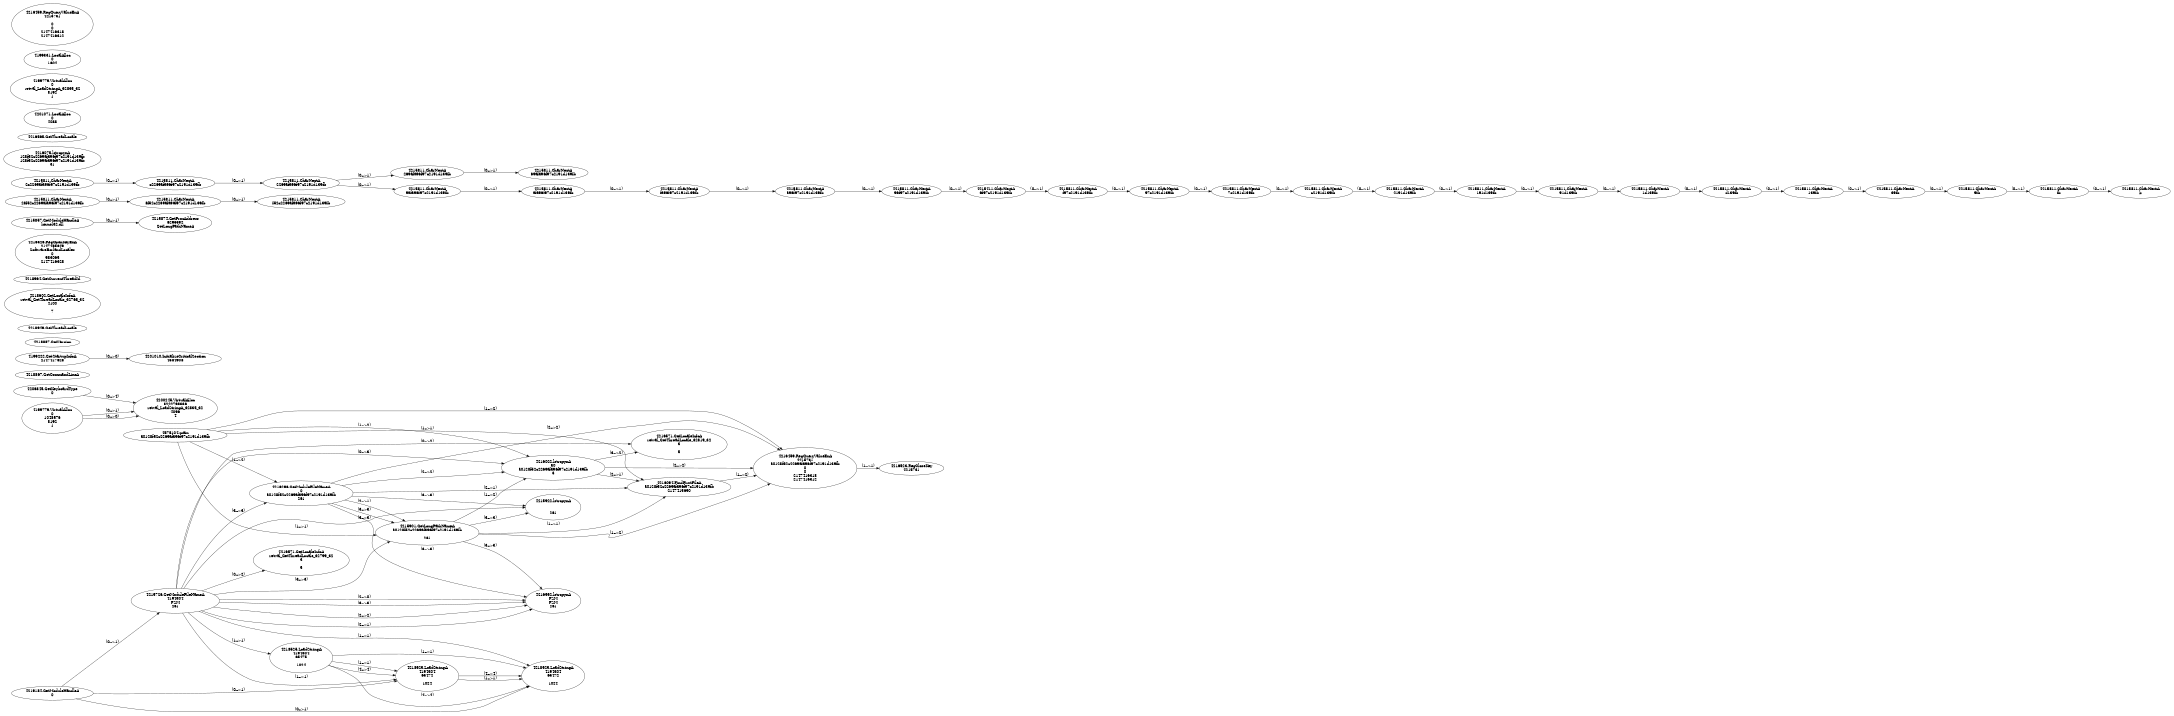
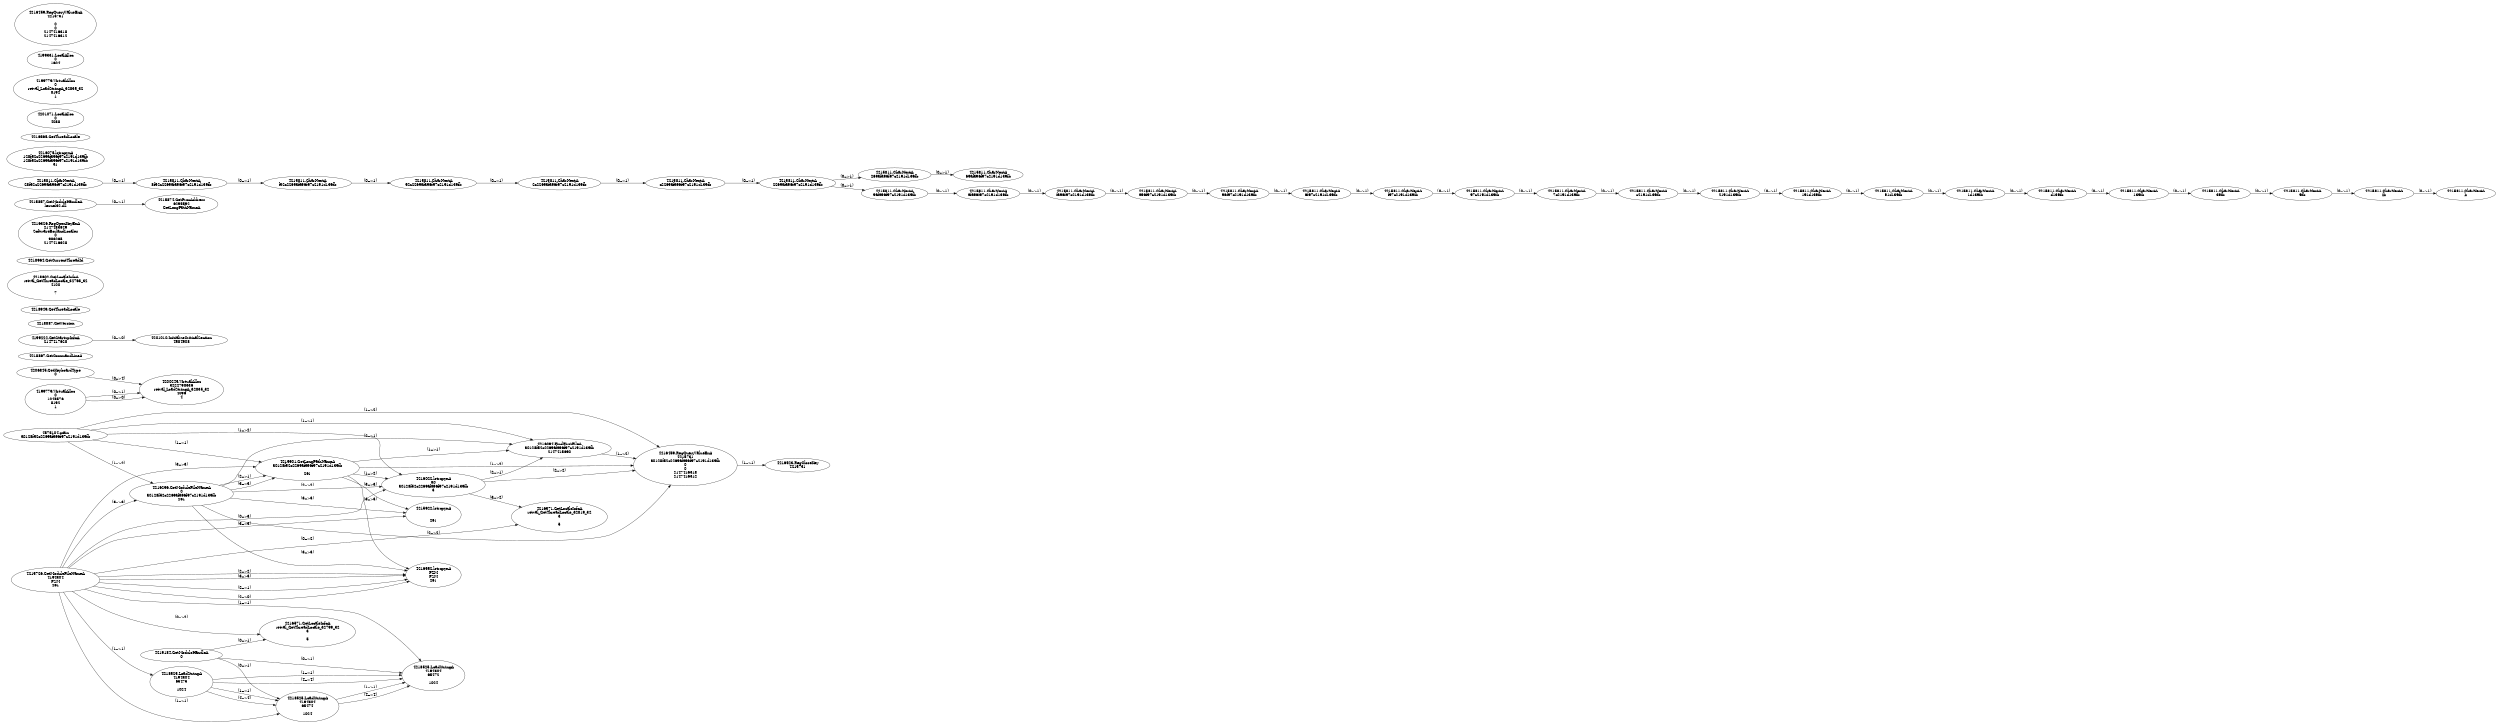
node "4215811.CharNextA 52c2269afa96f97c2191d139fb": added
node "4215411.CharNextA 6f97c2191d139fb": label "4215411.CharNextA 6f97c2191d139fb" -> "4215811.CharNextA 6f97c2191d139fb"
edge "4219184.GetModuleHandleA 0" -> "4215726.GetModuleFileNameA 4194304 PZM 261": now "4219184.GetModuleHandleA 0" -> "4216571.GetLocaleInfoA retval_GetThreadLocale_32799_32 3 5"
